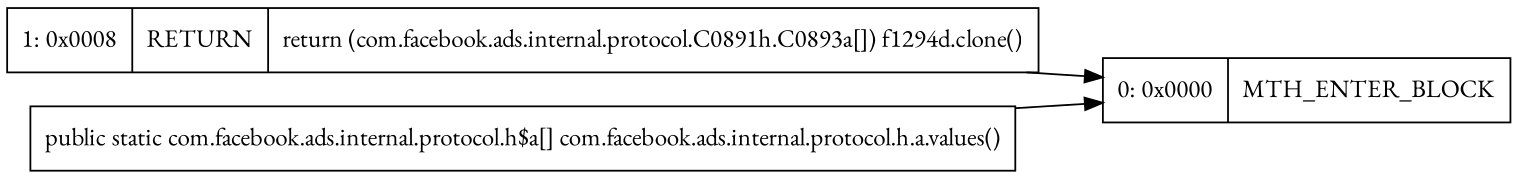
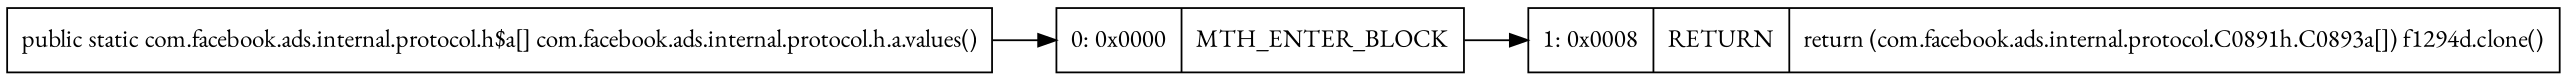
edge "1: 0x0008" -> "0: 0x0000": reversed
